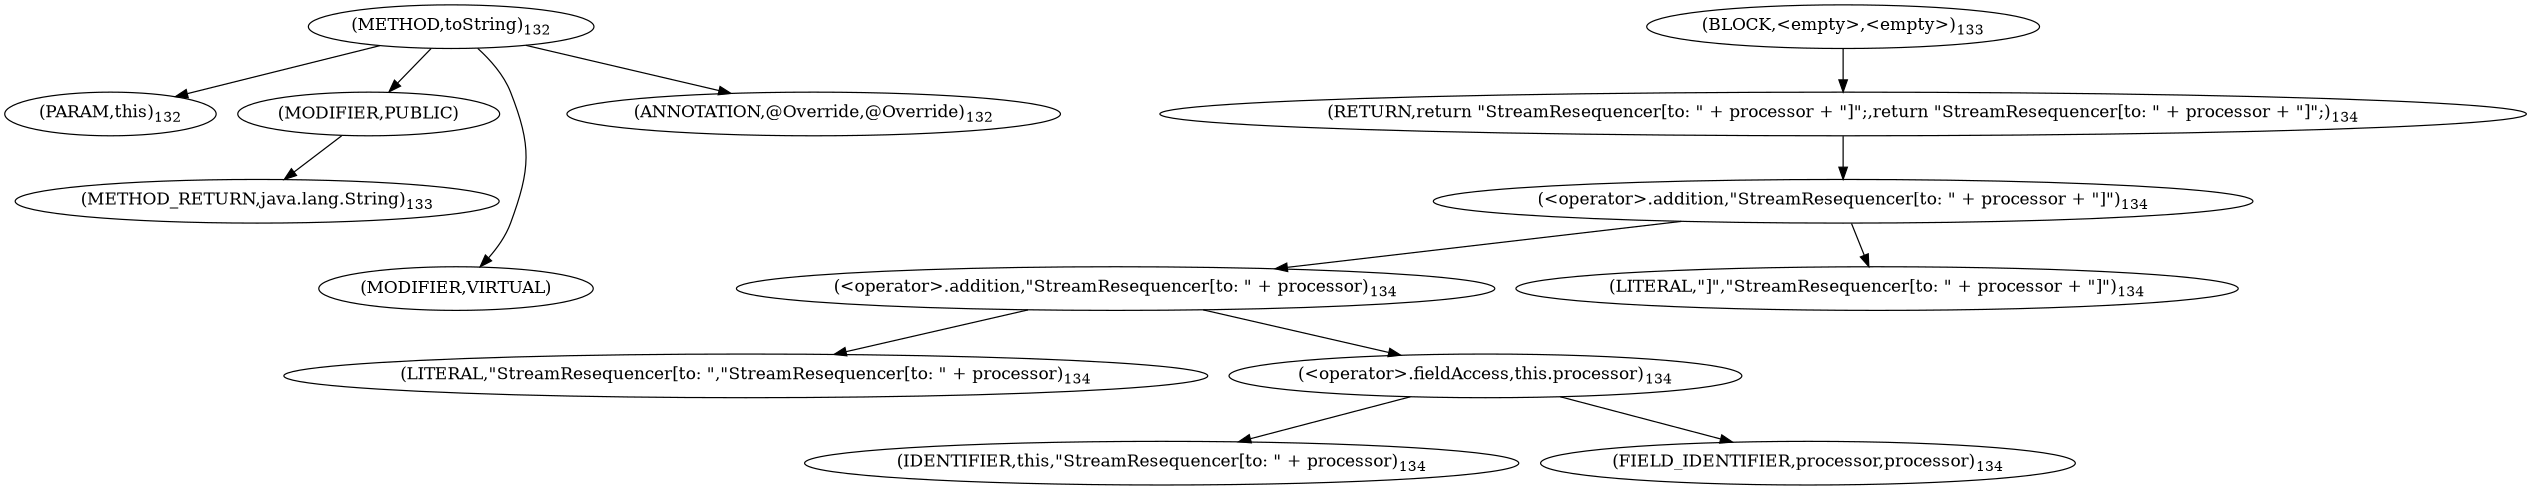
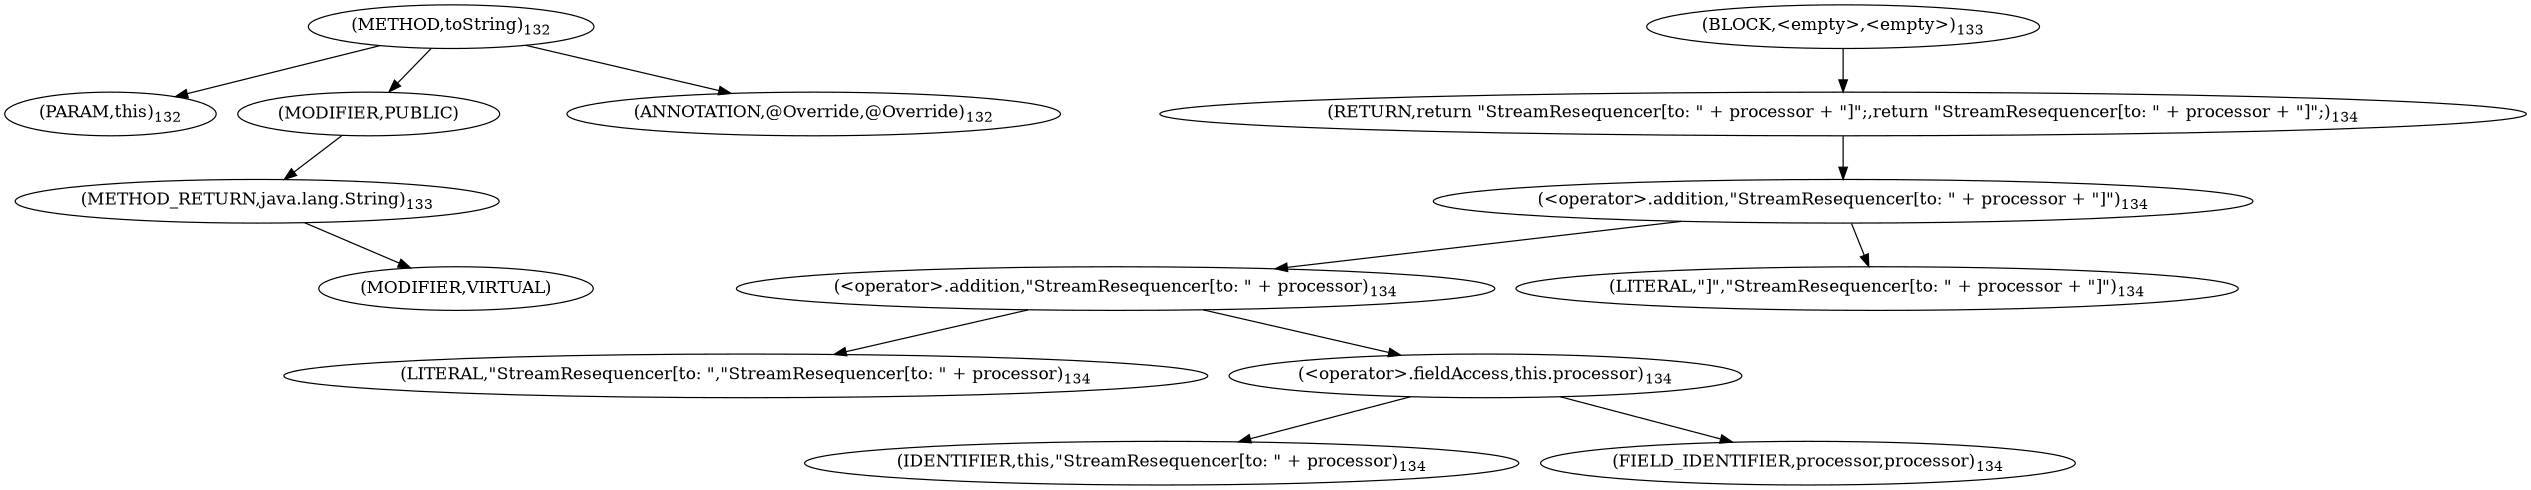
edge "(METHOD,toString)" -> "(MODIFIER,VIRTUAL)": now "(METHOD_RETURN,java.lang.String)" -> "(MODIFIER,VIRTUAL)"
